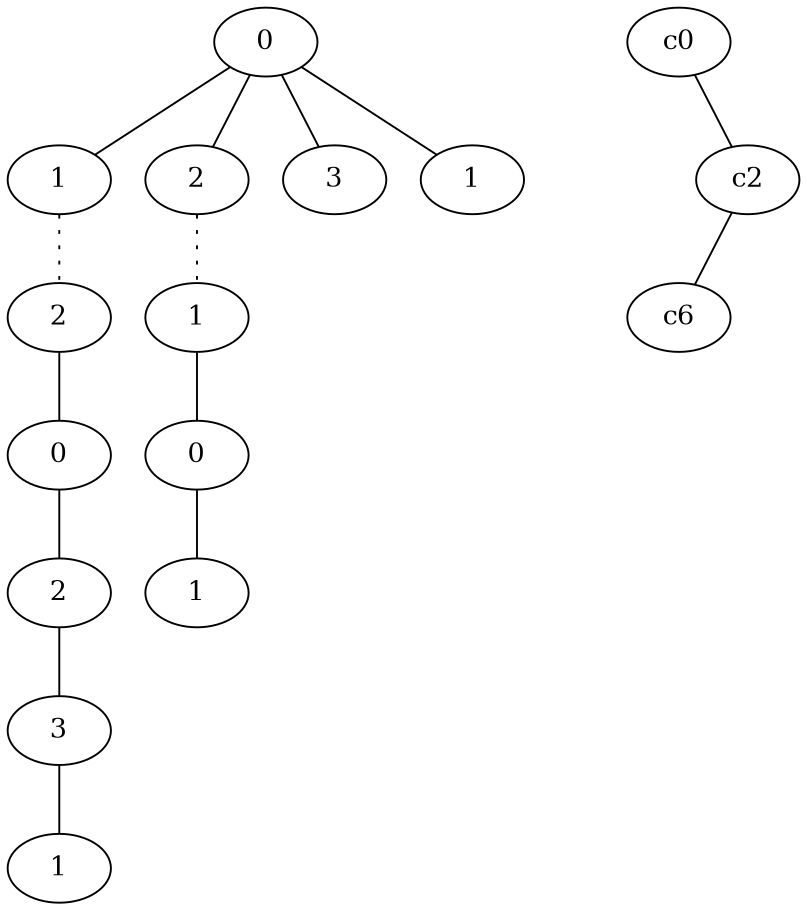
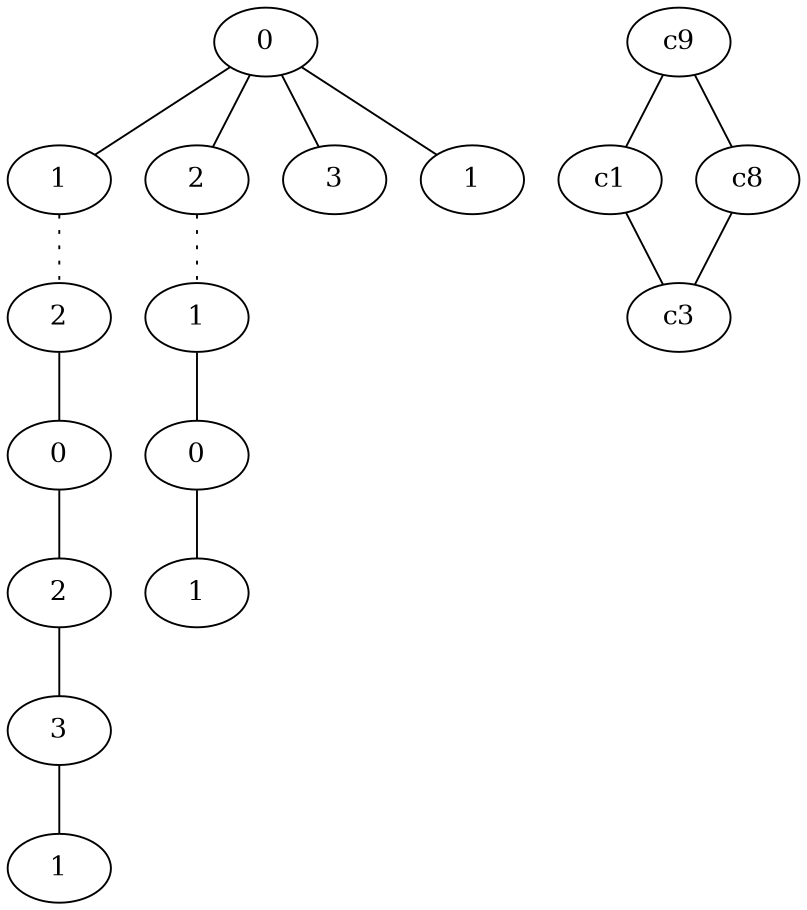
node "c0": label "c0" -> "c9"
node "c1": added
node "c2": label "c2" -> "c8"
node "c6": label "c6" -> "c3"
